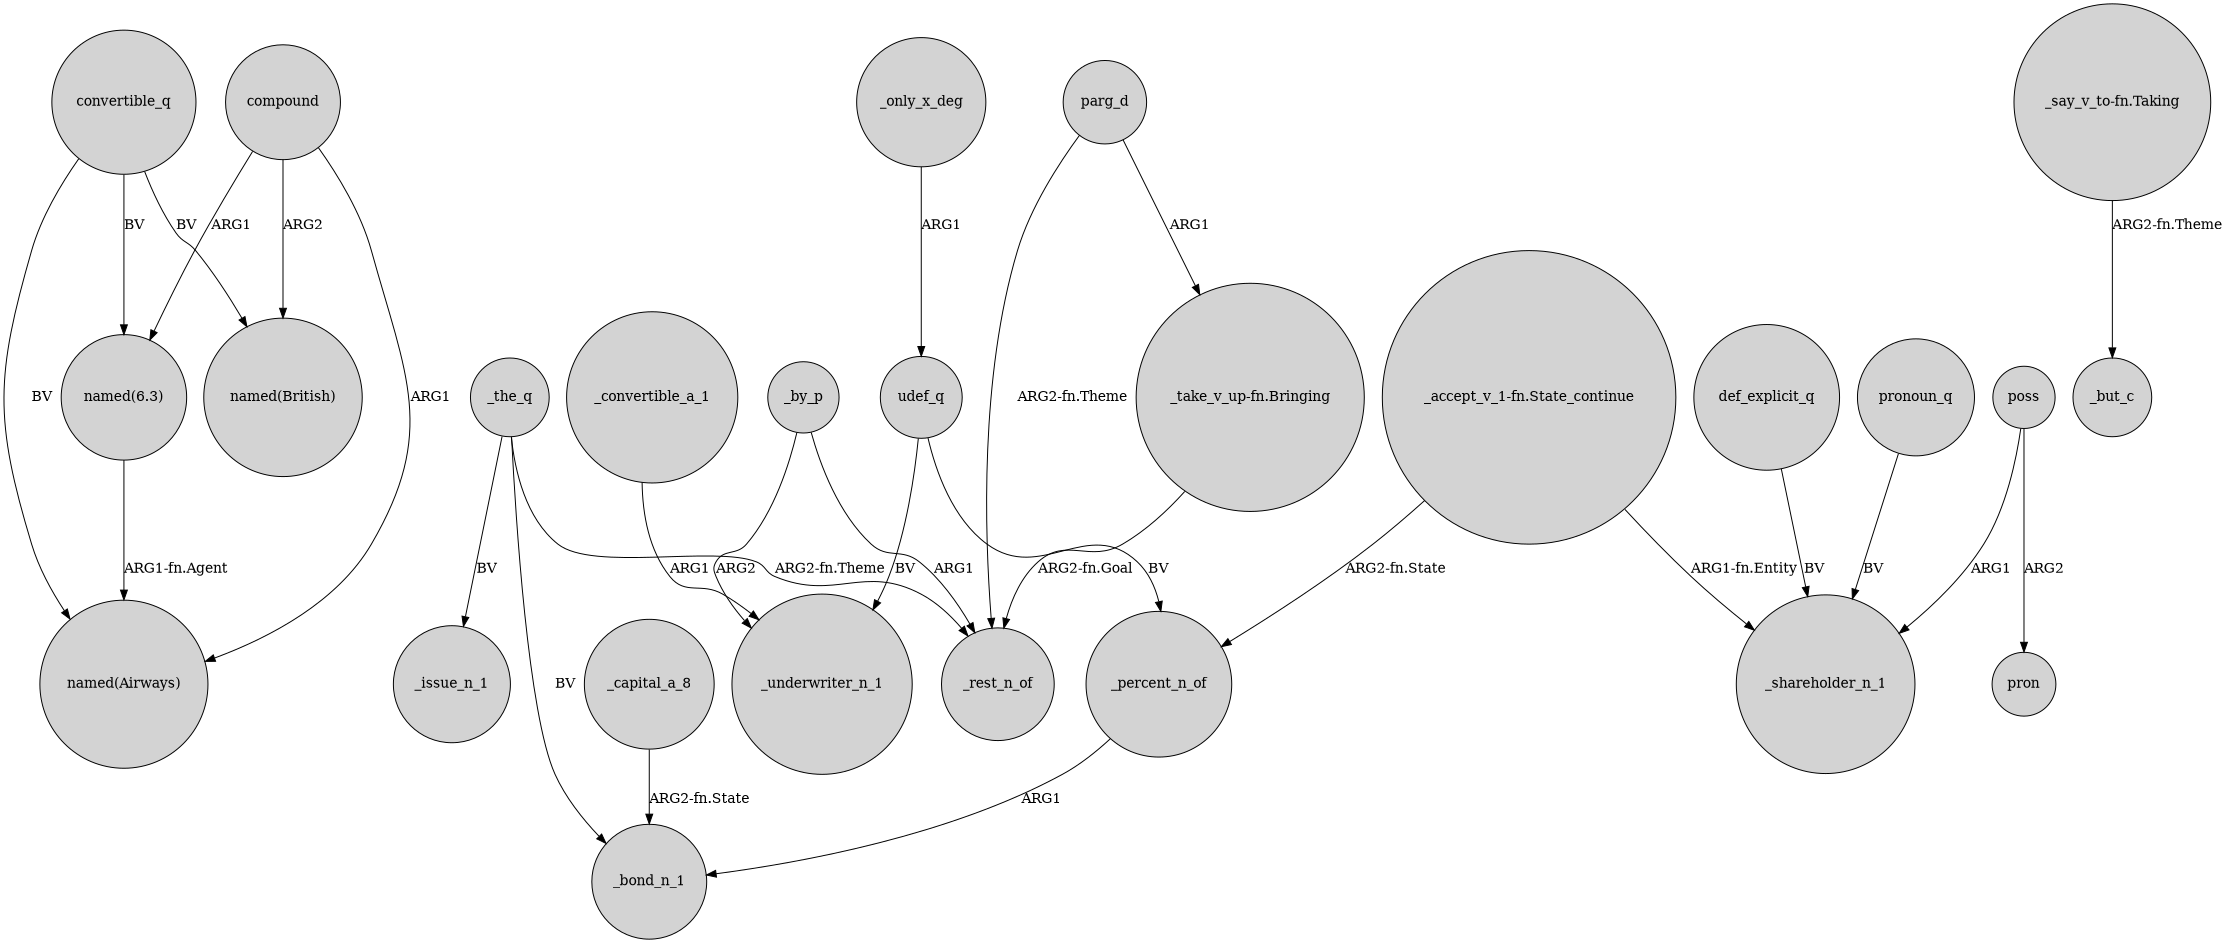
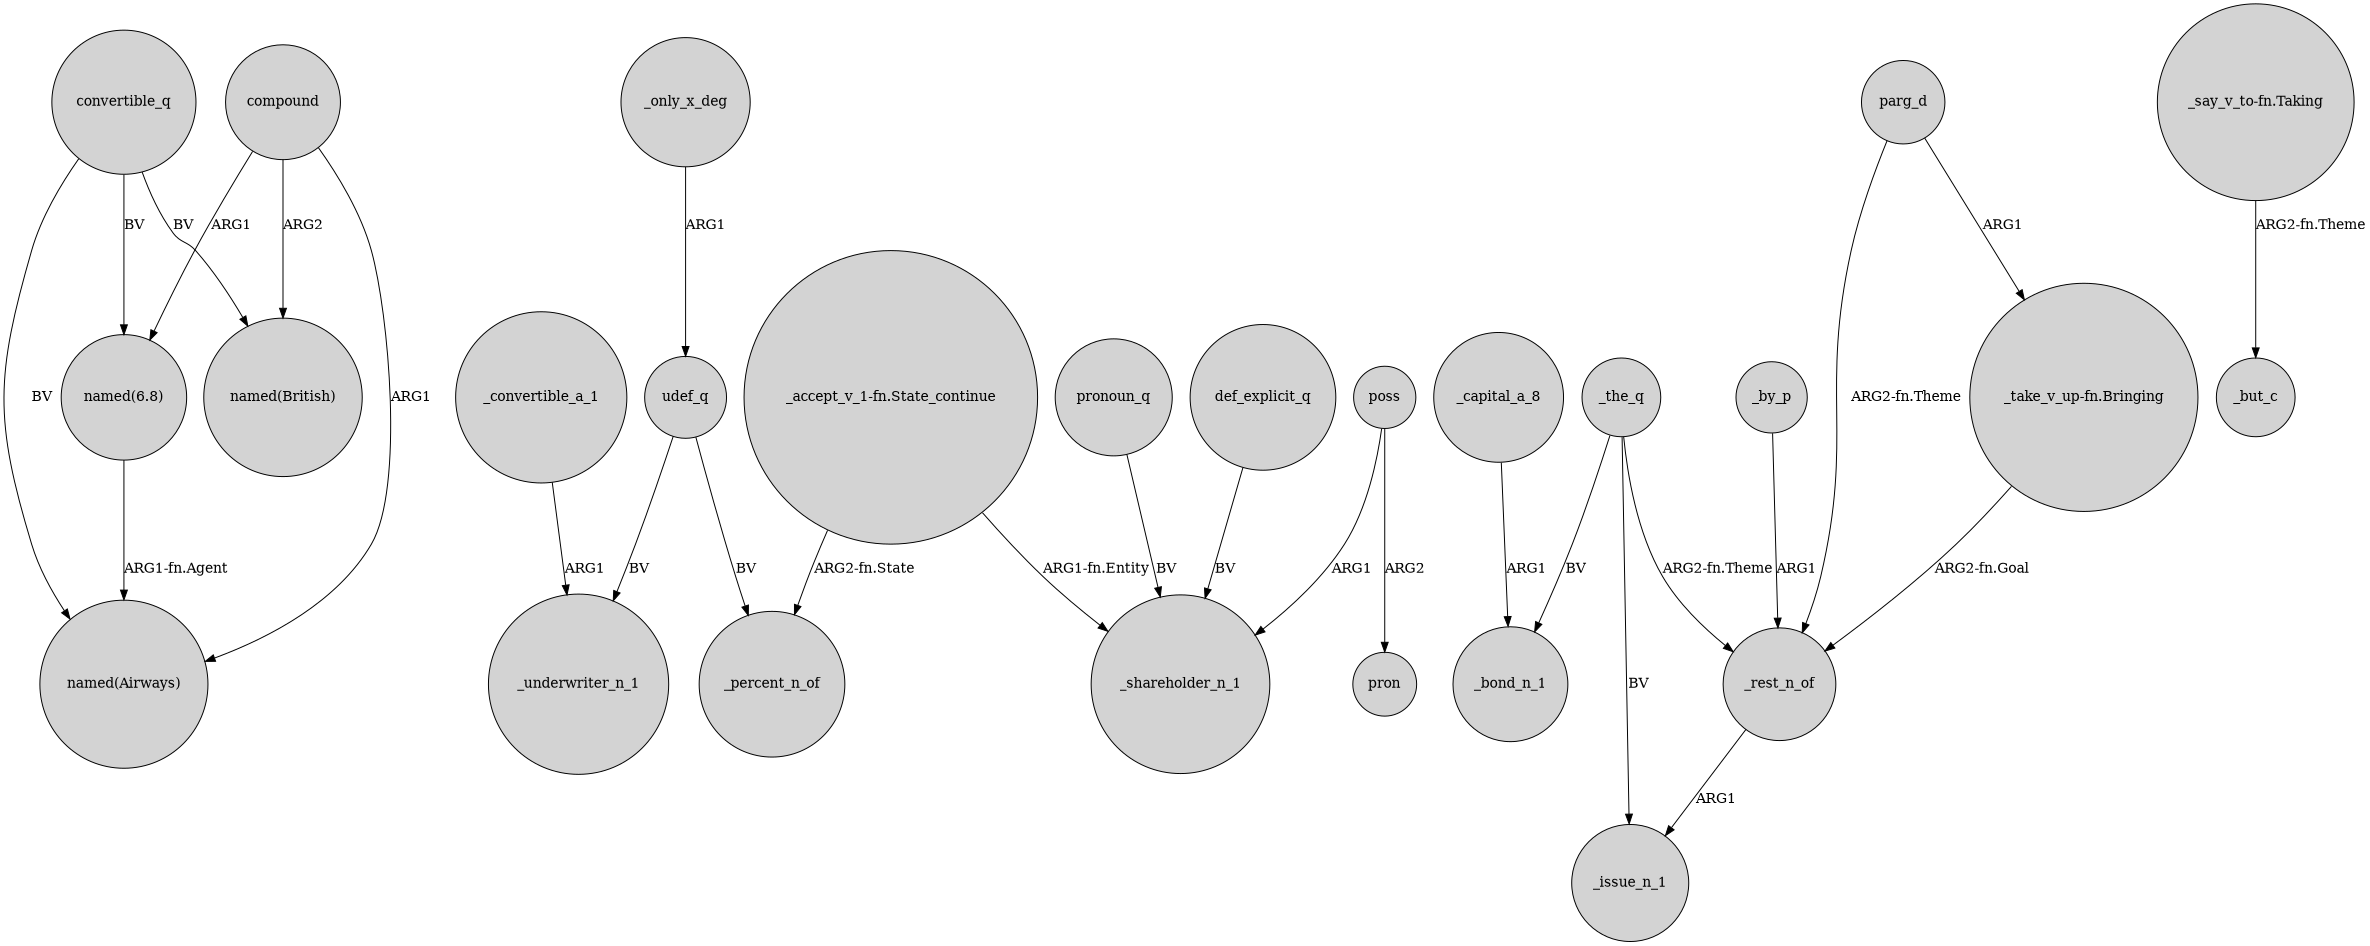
node "named(6.3)": label "named(6.3)" -> "named(6.8)"
edge "_by_p" -> "_underwriter_n_1": removed, label "ARG2"
edge "_rest_n_of" -> "_issue_n_1": added, label "ARG1"
edge "_capital_a_8" -> "_bond_n_1": label "ARG2-fn.State" -> "ARG1"
edge "_percent_n_of" -> "_bond_n_1": removed, label "ARG1"
